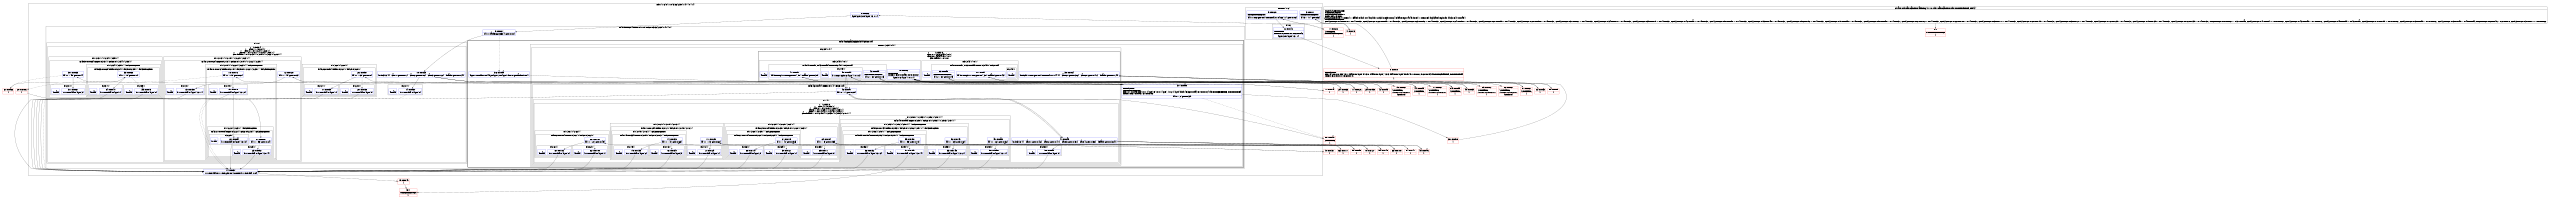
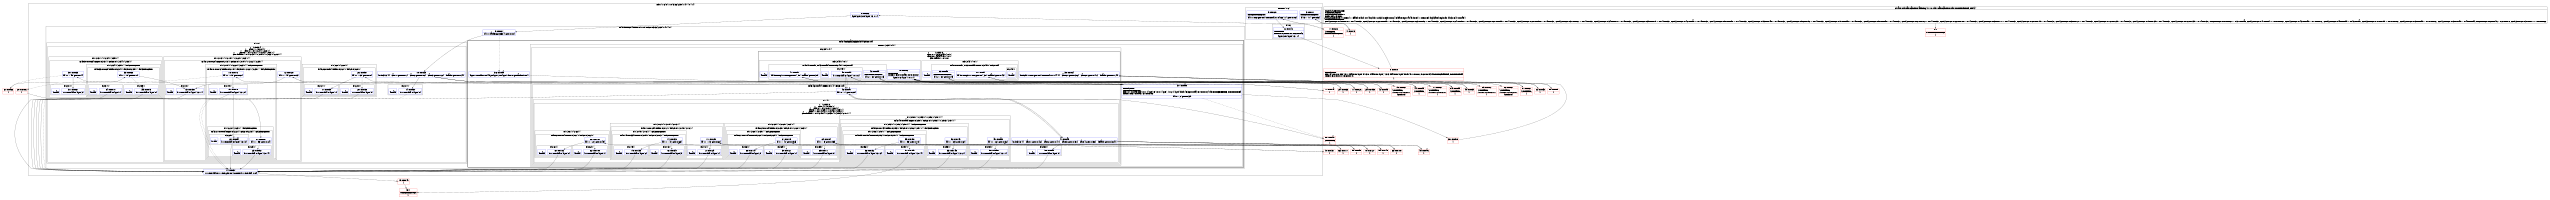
node "45: 0x00dd": text "lr11.enB.region = (byte) (r0 + 6)l" -> "lr11.enB.skill = (byte) (r0 + 6)l"
edge "33: 0x006e" -> "34: 0x0070": now "33: 0x006e" -> "13: 0x0030"
node "51: 0x0141": removed
